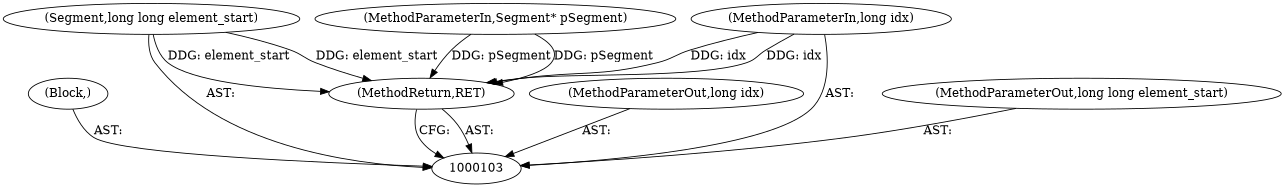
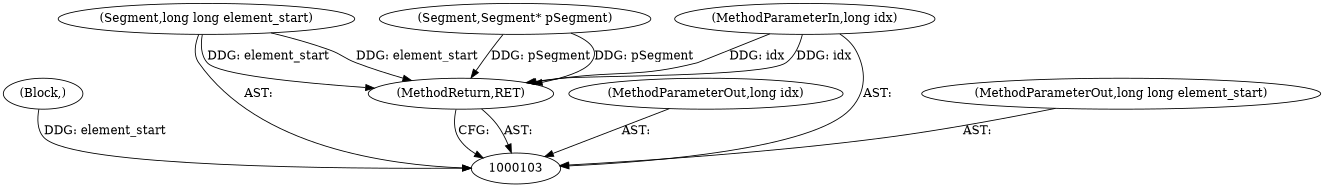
node "(MethodParameterIn,Segment* pSegment)": label "(MethodParameterIn,Segment* pSegment)" -> "(Segment,Segment* pSegment)"
edge "(Block,)" -> "1000103": label "AST: " -> "DDG: element_start"
